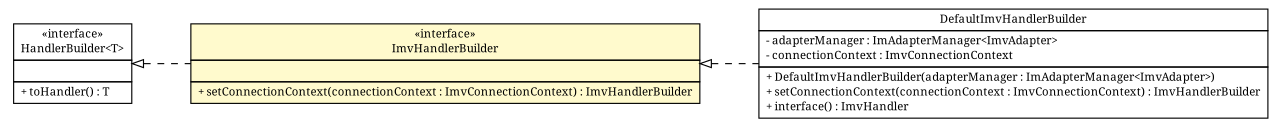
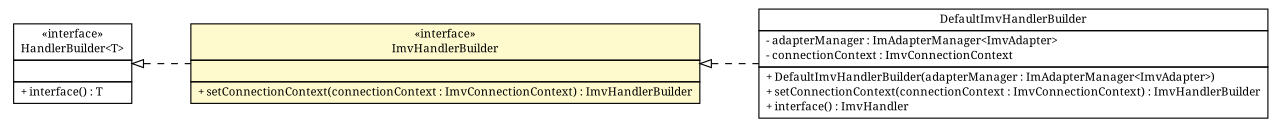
node "HandlerBuilder<T>": text "+ toHandler() : T" -> "+ interface() : T"
